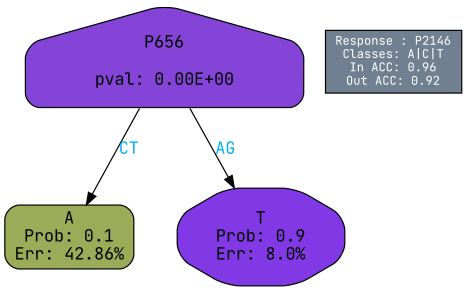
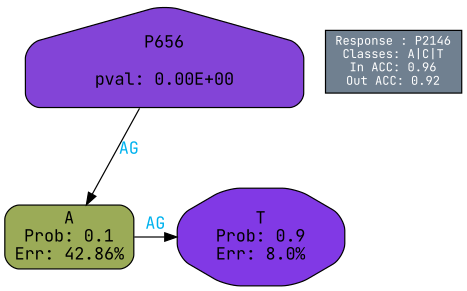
edge "P656 pval: 0.00E+00" -> "T Prob: 0.9 Err: 8.0%": now "A Prob: 0.1 Err: 42.86%" -> "T Prob: 0.9 Err: 8.0%"
edge "P656 pval: 0.00E+00" -> "A Prob: 0.1 Err: 42.86%": label "CT" -> "AG"
